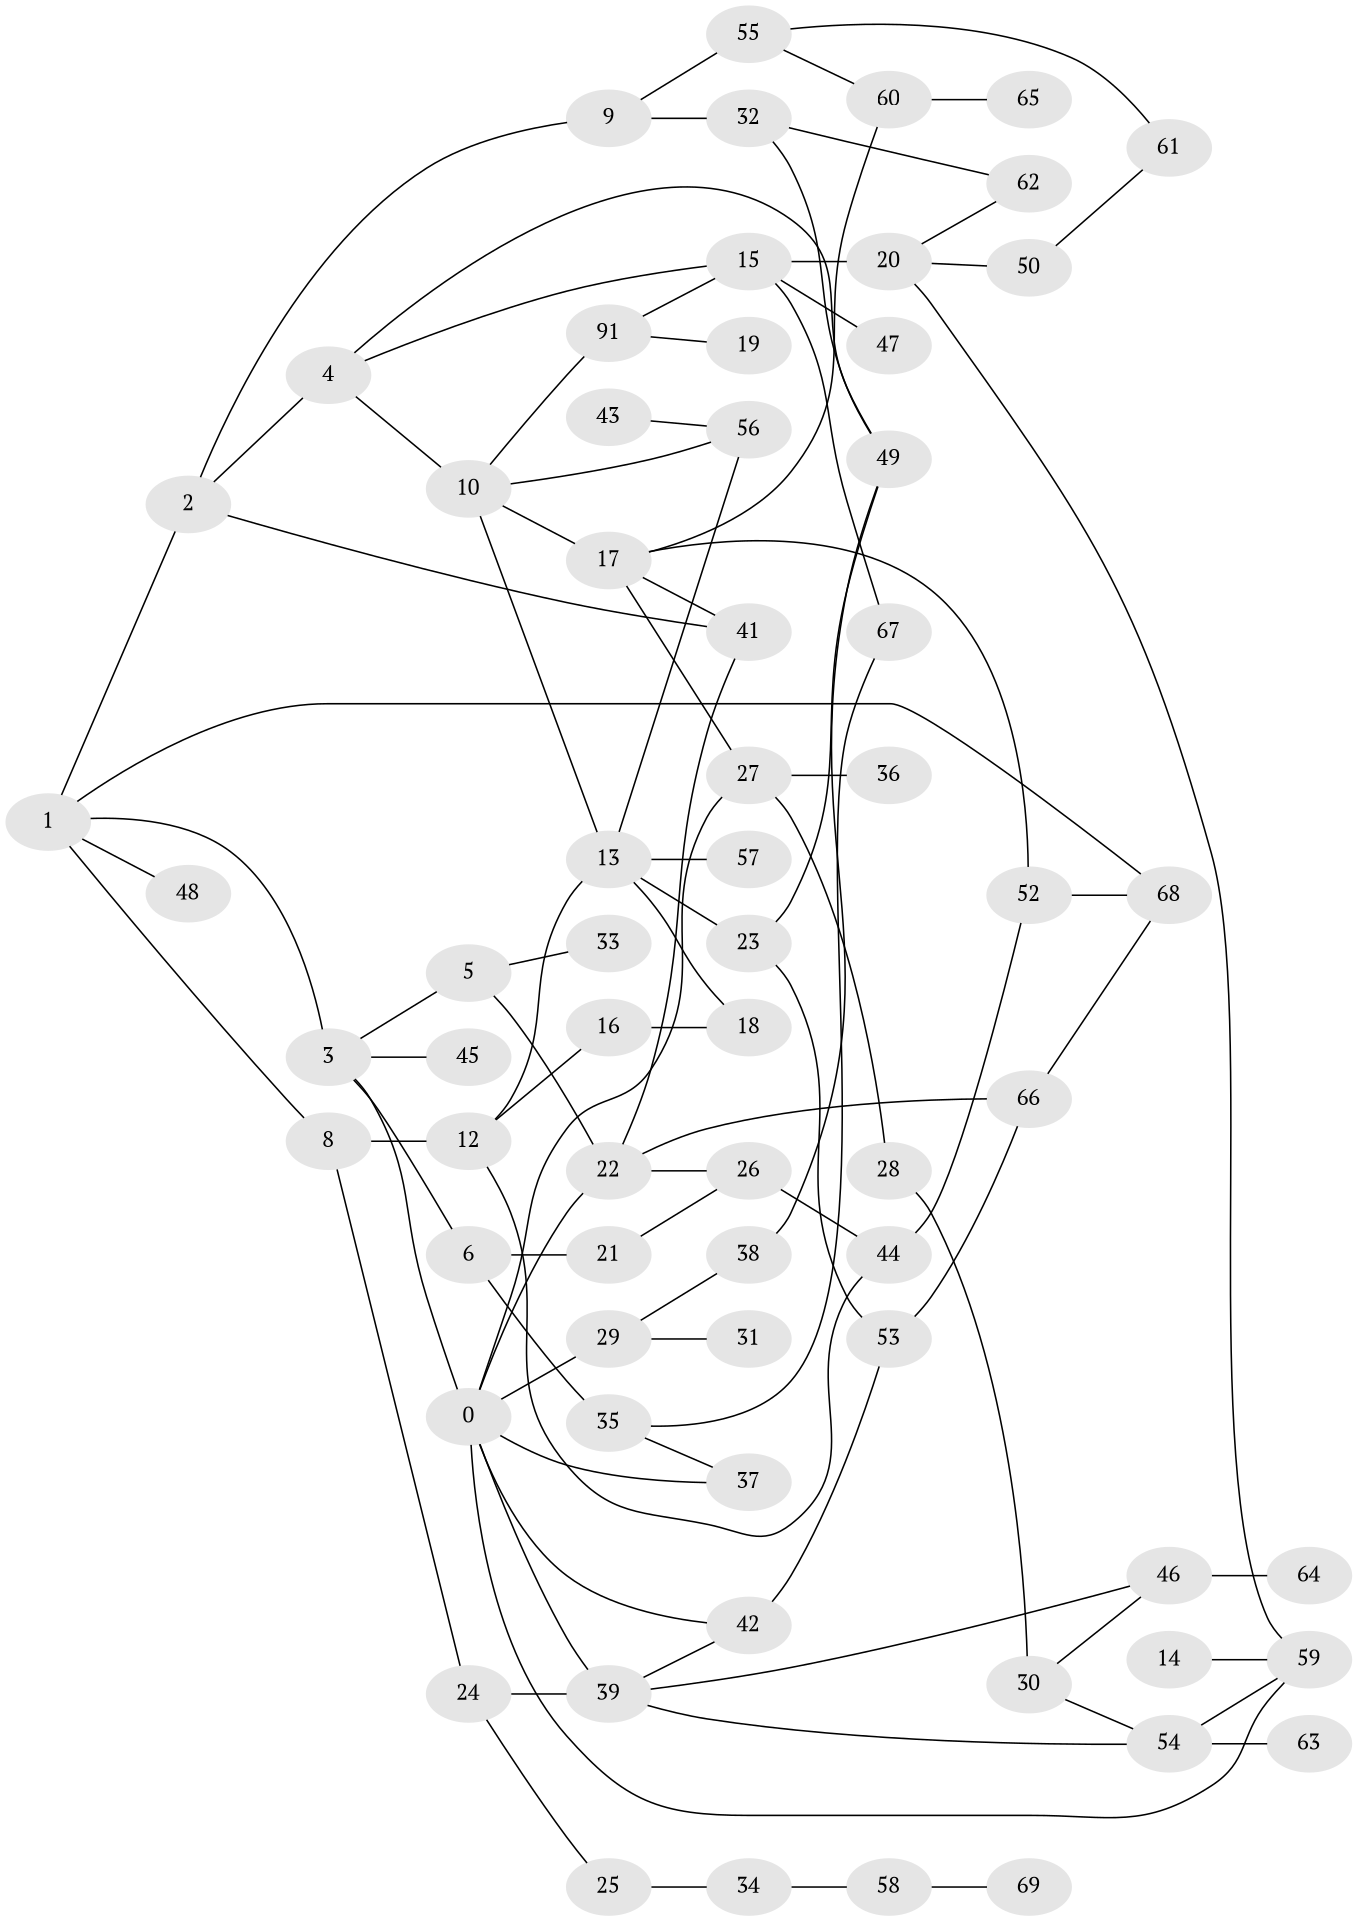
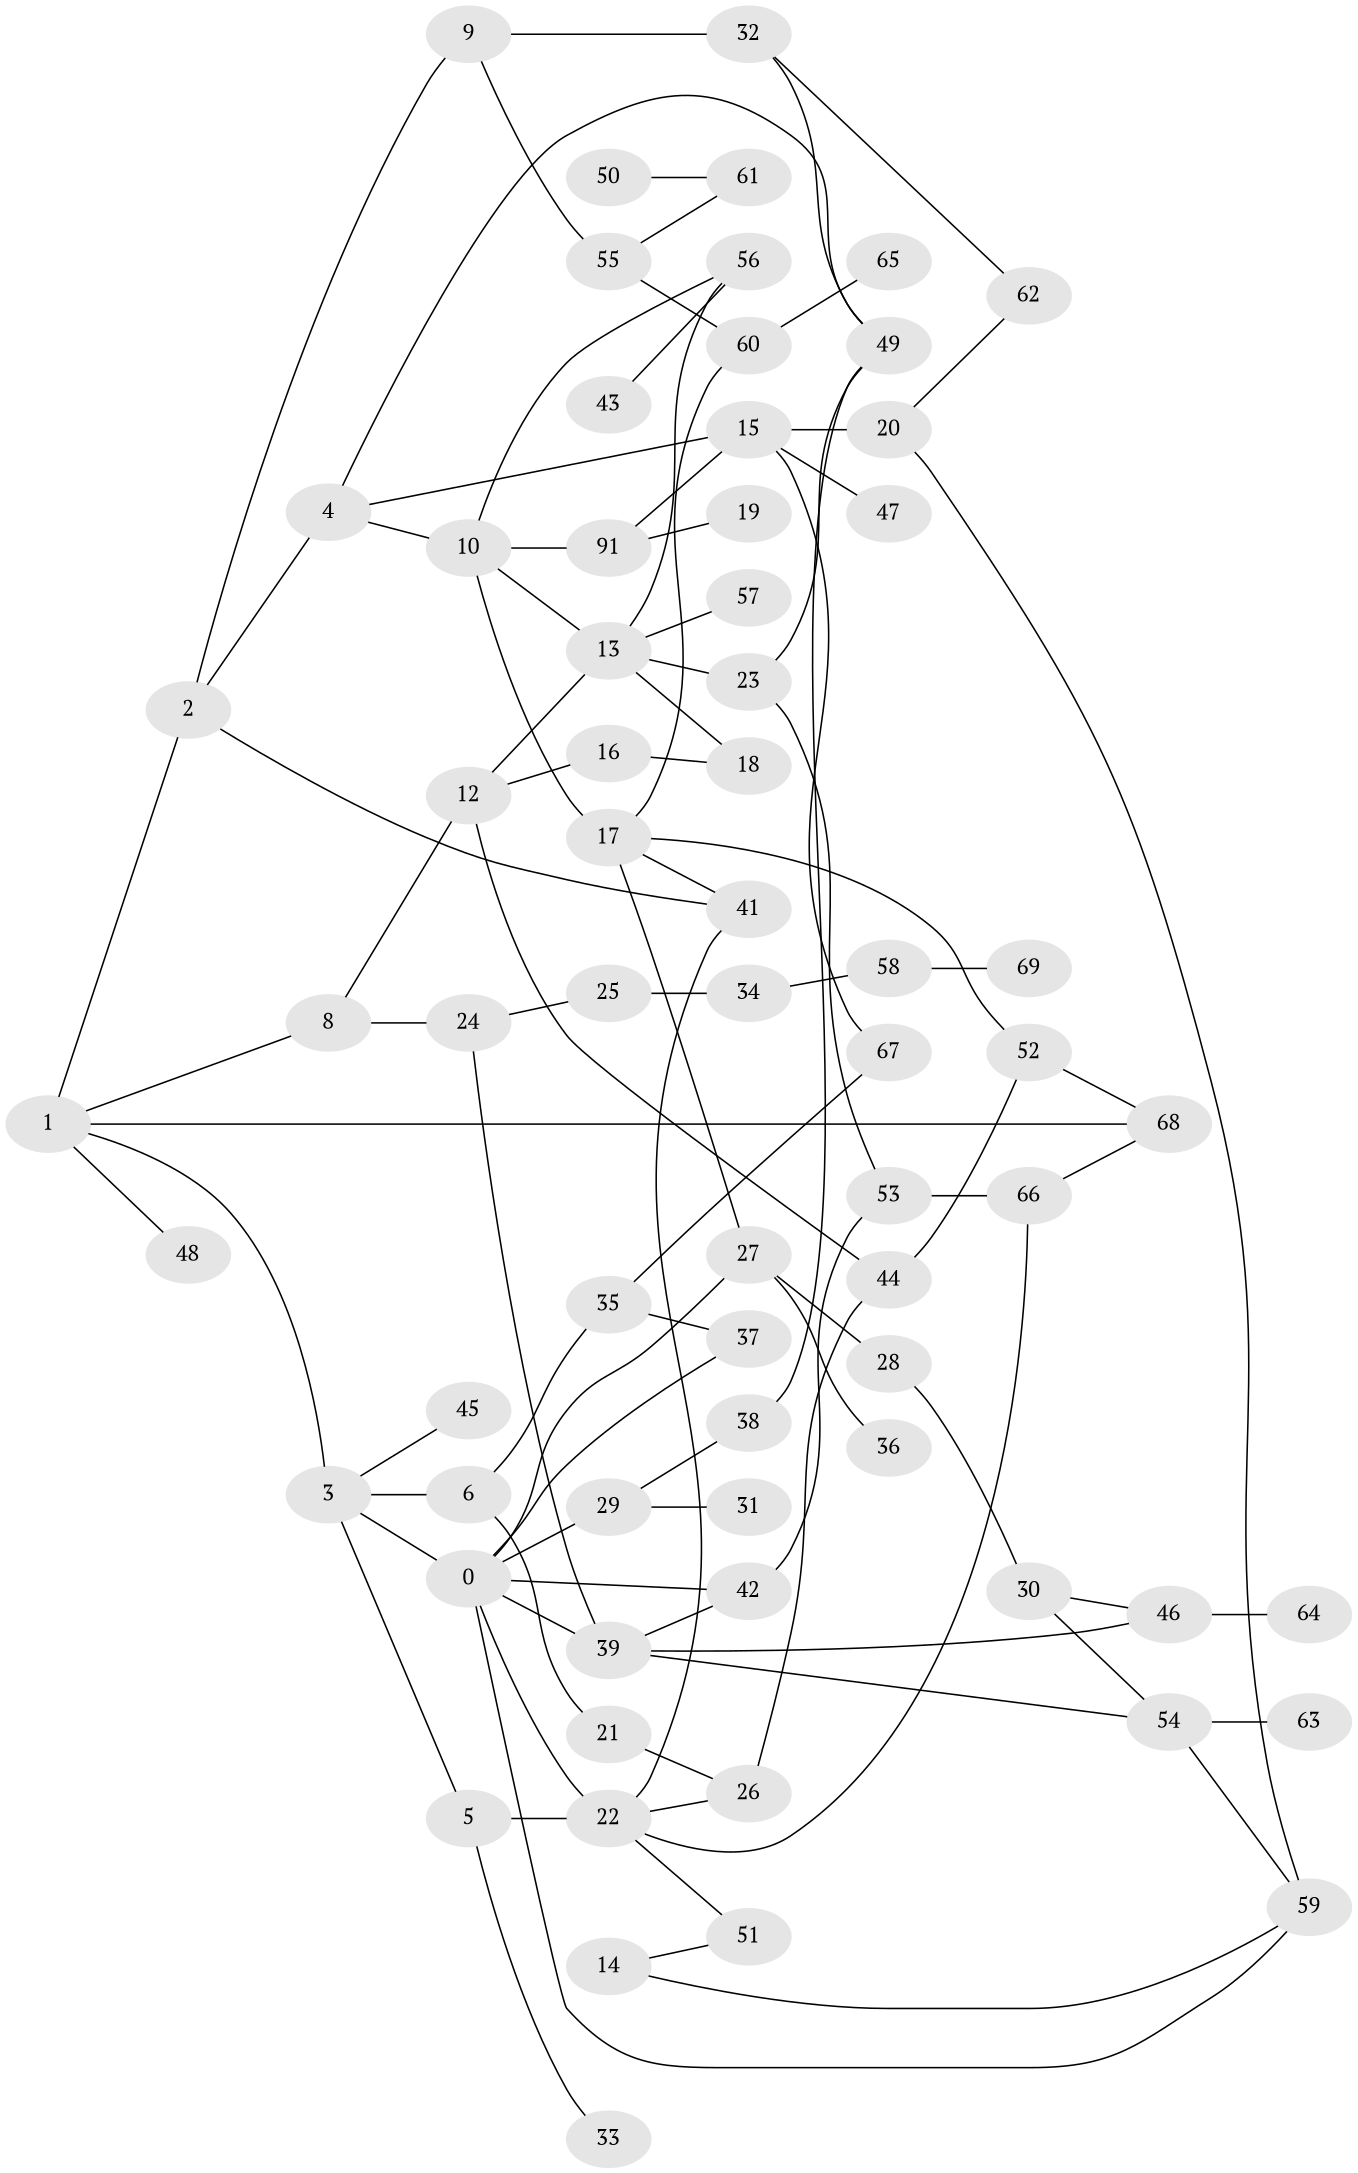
edge "20" -- "50": removed
node "51": added
